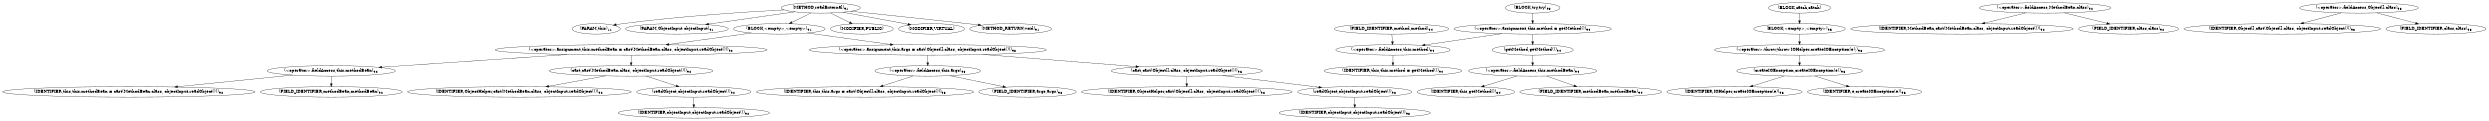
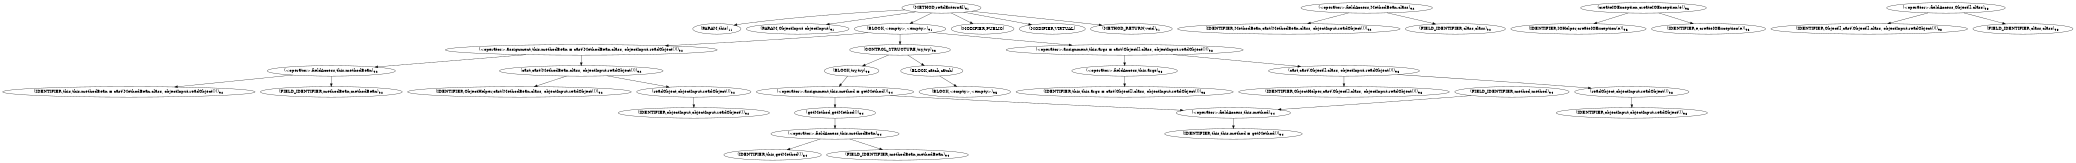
node "(CONTROL_STRUCTURE,try,try)": added
node "(<operator>.throw,throw IOHelper.createIOException(e);)": removed
node "(FIELD_IDENTIFIER,args,args)": removed
